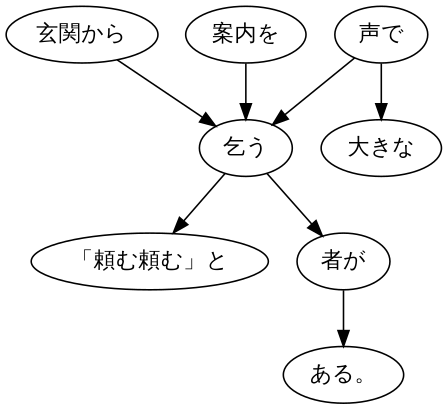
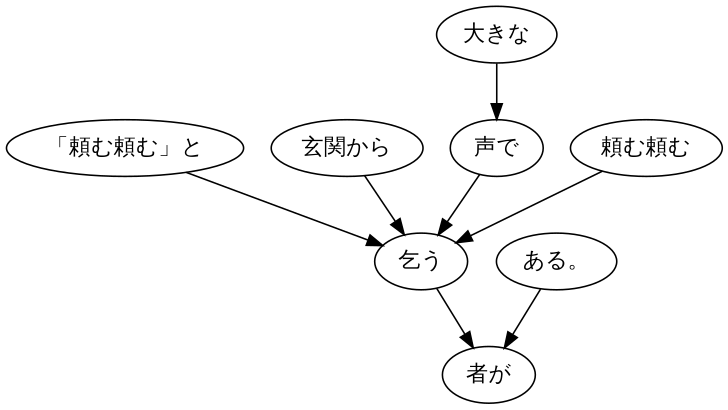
node "案内を": label "案内を" -> "頼む頼む"
edge "声で" -> "大きな": reversed
edge "乞う" -> "「頼む頼む」と": reversed
edge "者が" -> "ある。": reversed
